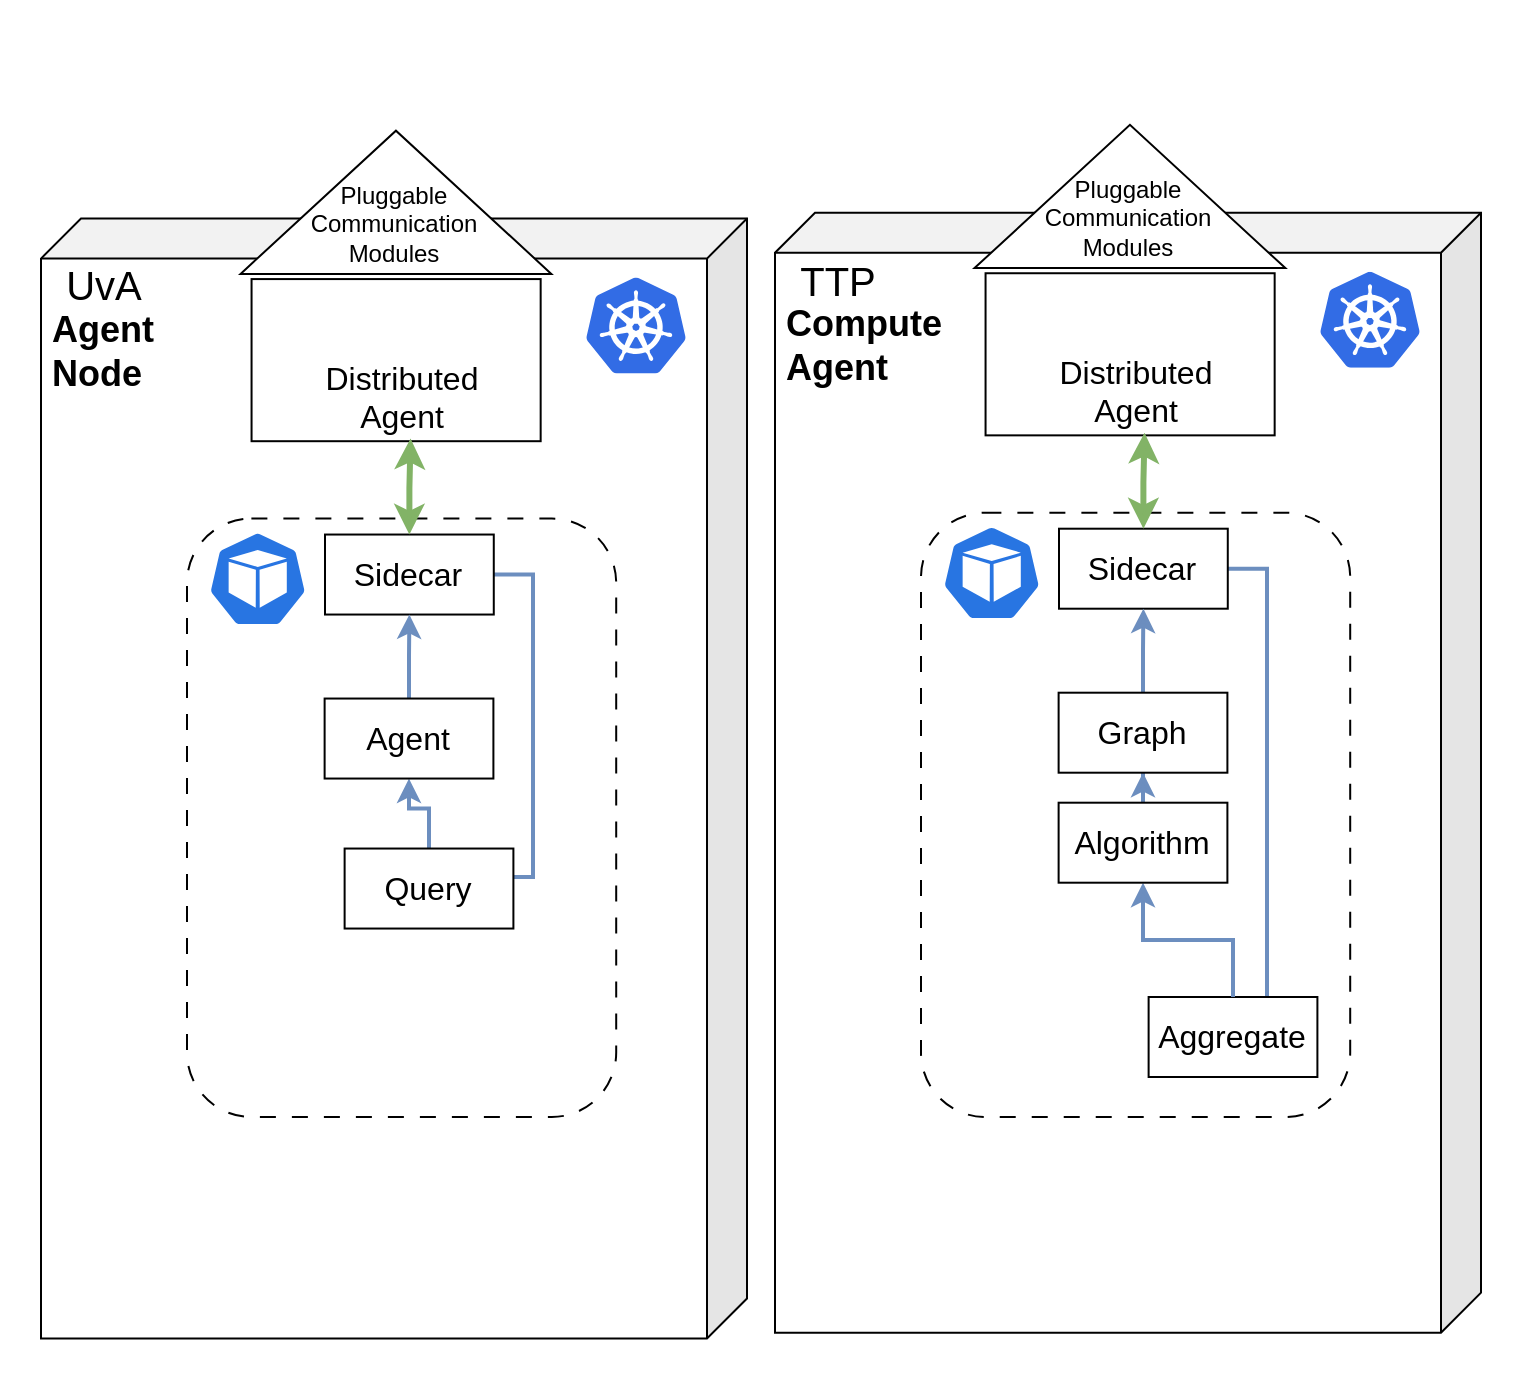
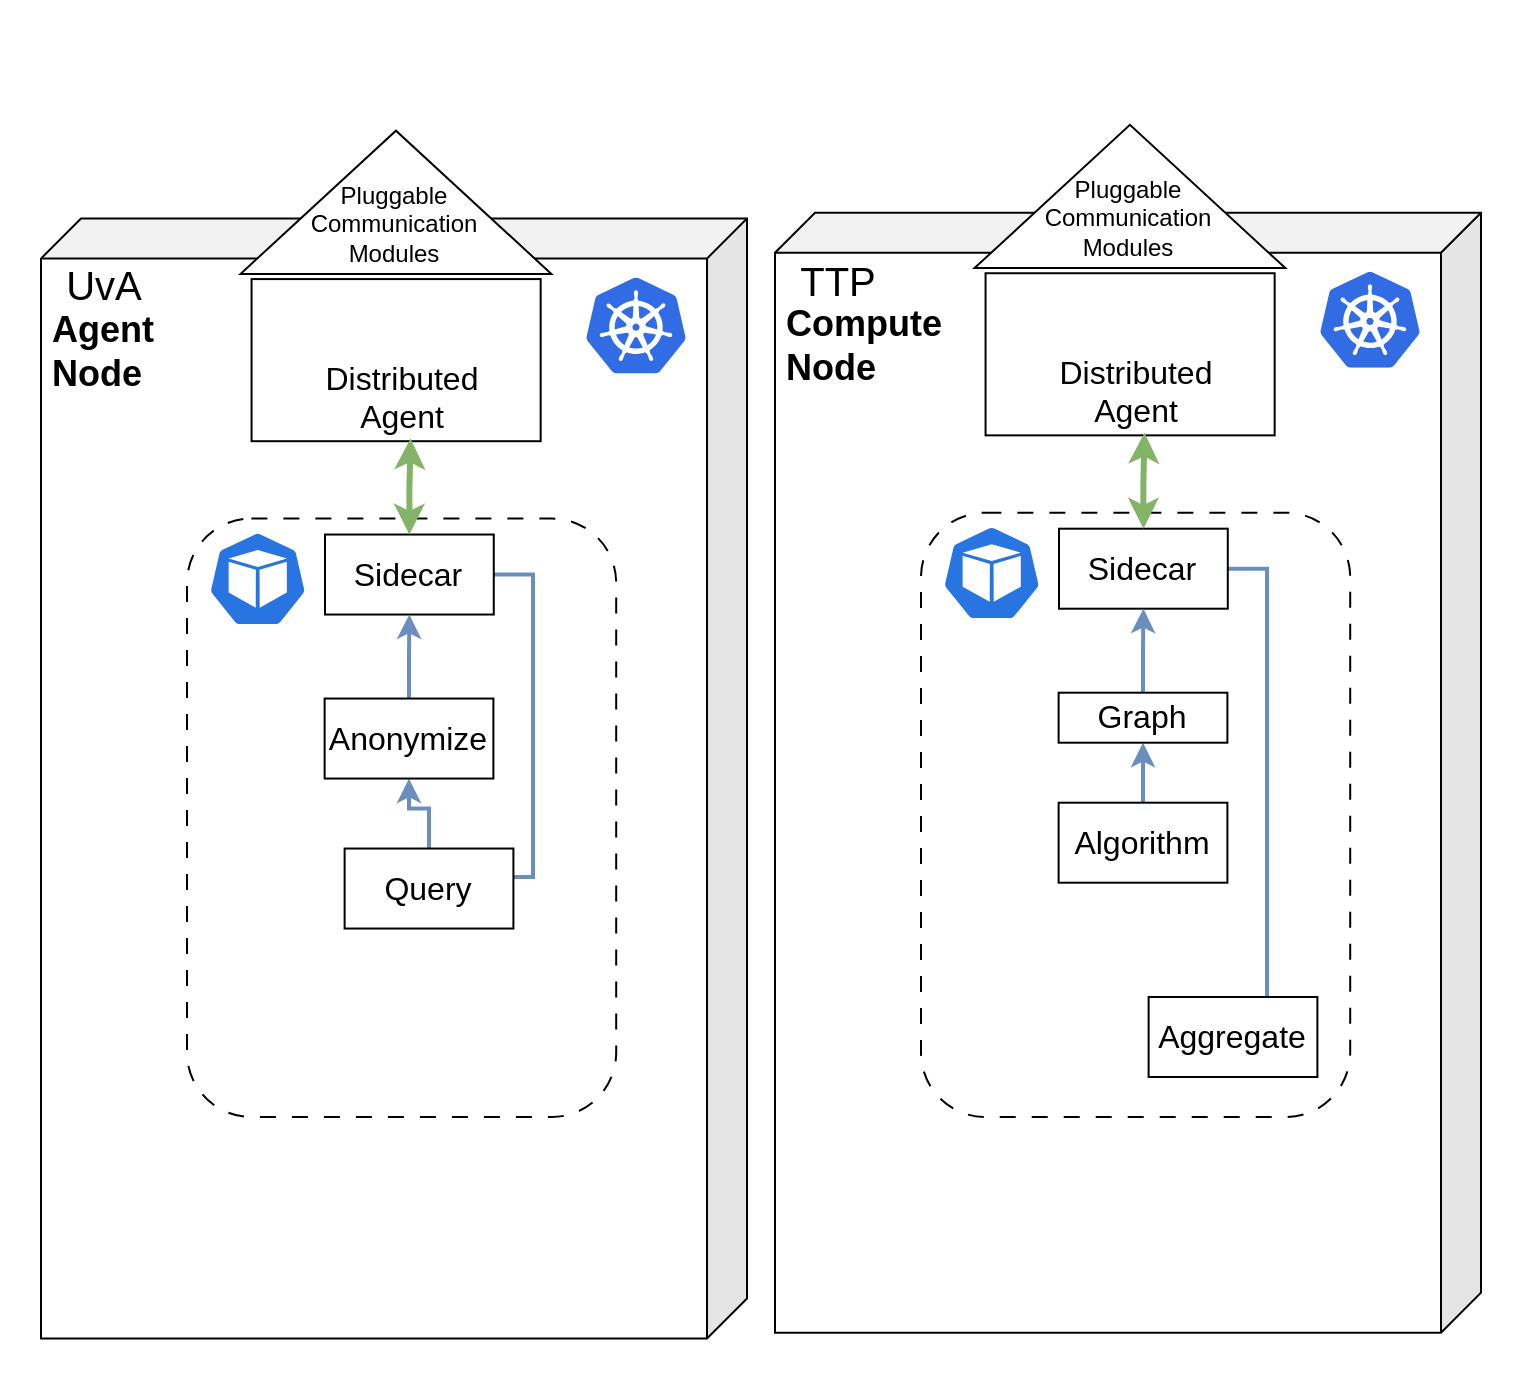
node "Compute Agent": label "Compute Agent" -> "Compute Node"
node "Graph": size 169x80 -> 169x50
node "Agent": label "Agent" -> "Anonymize"
edge "Aggregate" -> "Algorithm": removed
